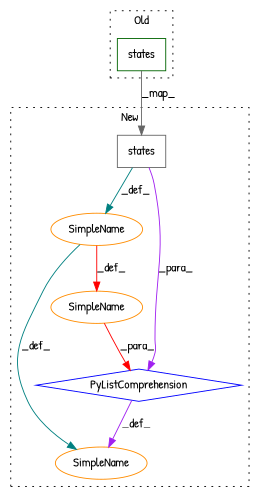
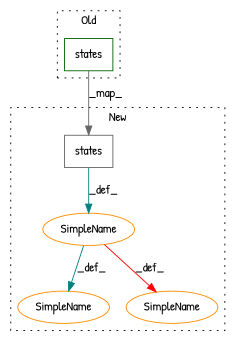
node "PyListComprehension": removed
